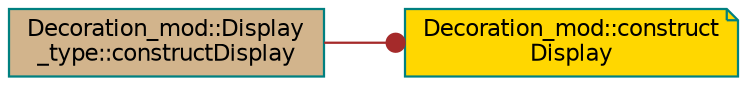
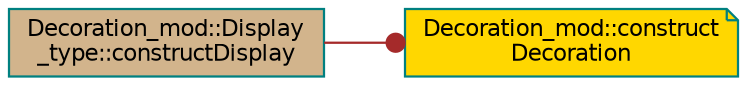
node "Decoration_mod::construct Display": label "Decoration_mod::construct Display" -> "Decoration_mod::construct Decoration"
